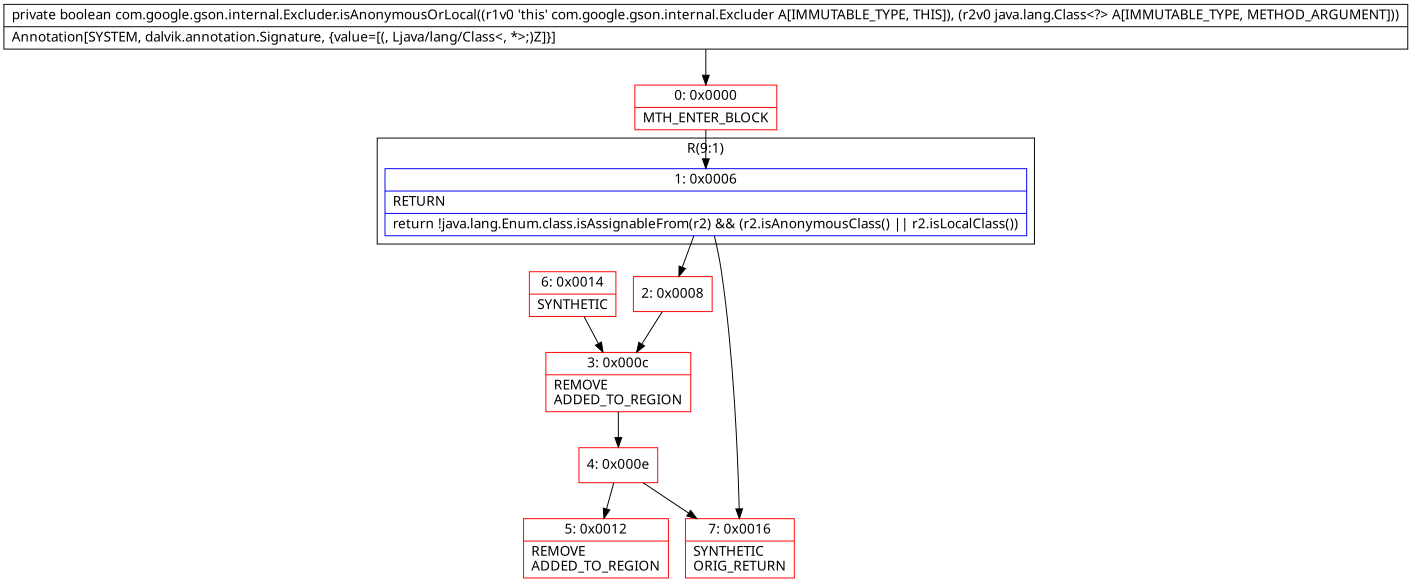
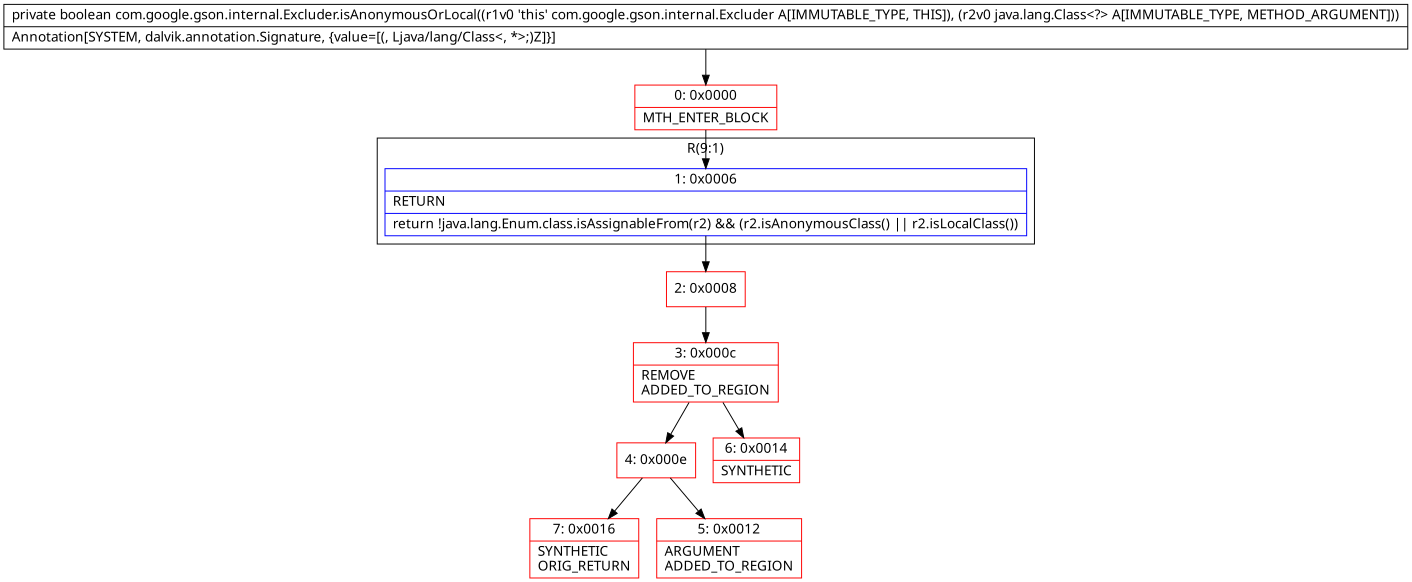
edge "6: 0x0014" -> "3: 0x000c": reversed
edge "1: 0x0006" -> "7: 0x0016": removed
node "5: 0x0012": text "REMOVE" -> "ARGUMENT"
